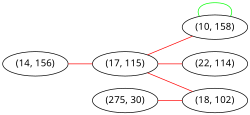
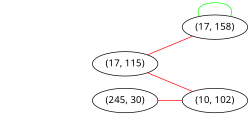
node "(10, 158)": label "(10, 158)" -> "(17, 158)"
node "(14, 156)": removed
node "(22, 114)": removed
node "(275, 30)": label "(275, 30)" -> "(245, 30)"
node "(18, 102)": label "(18, 102)" -> "(10, 102)"
